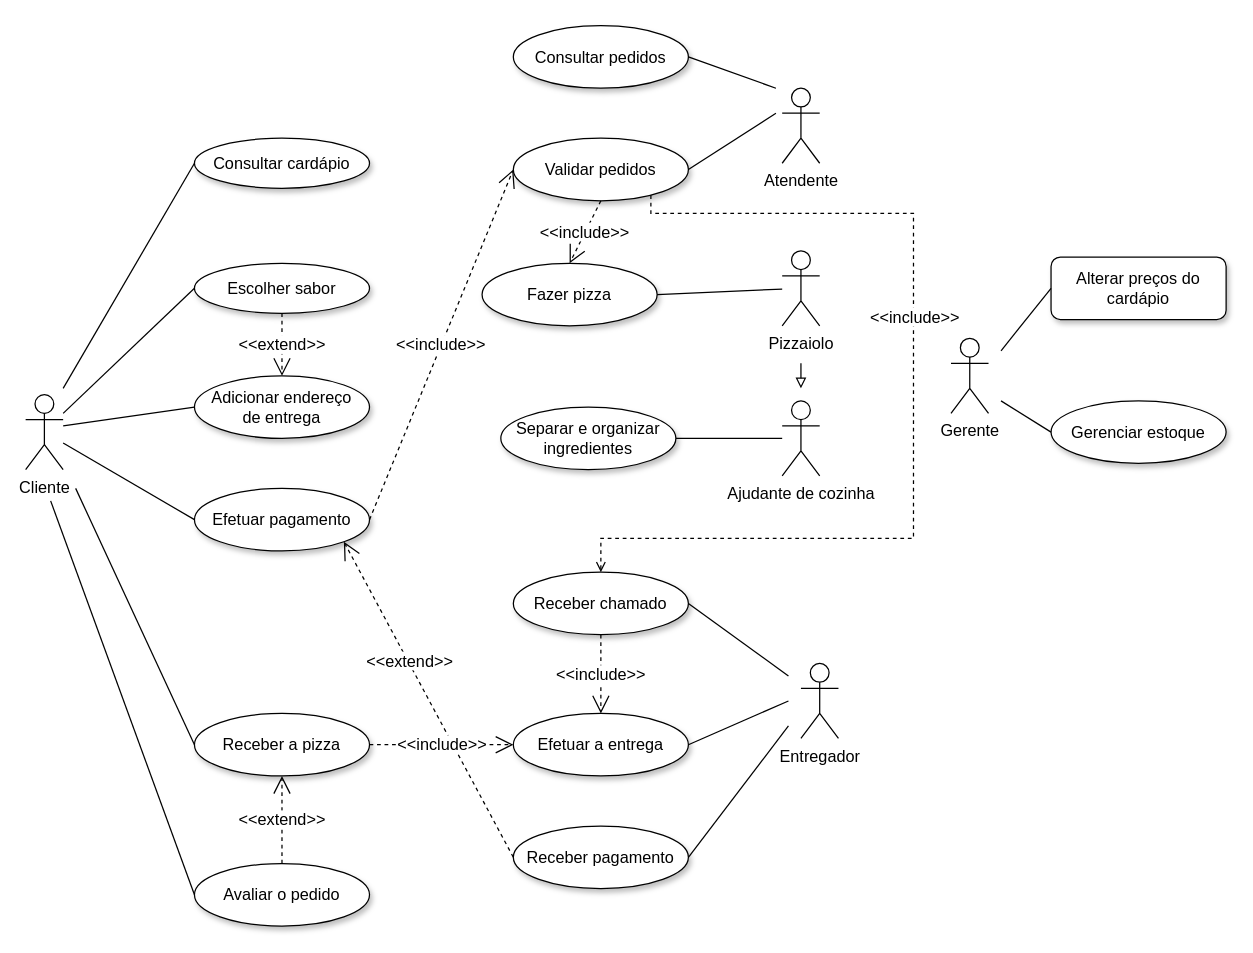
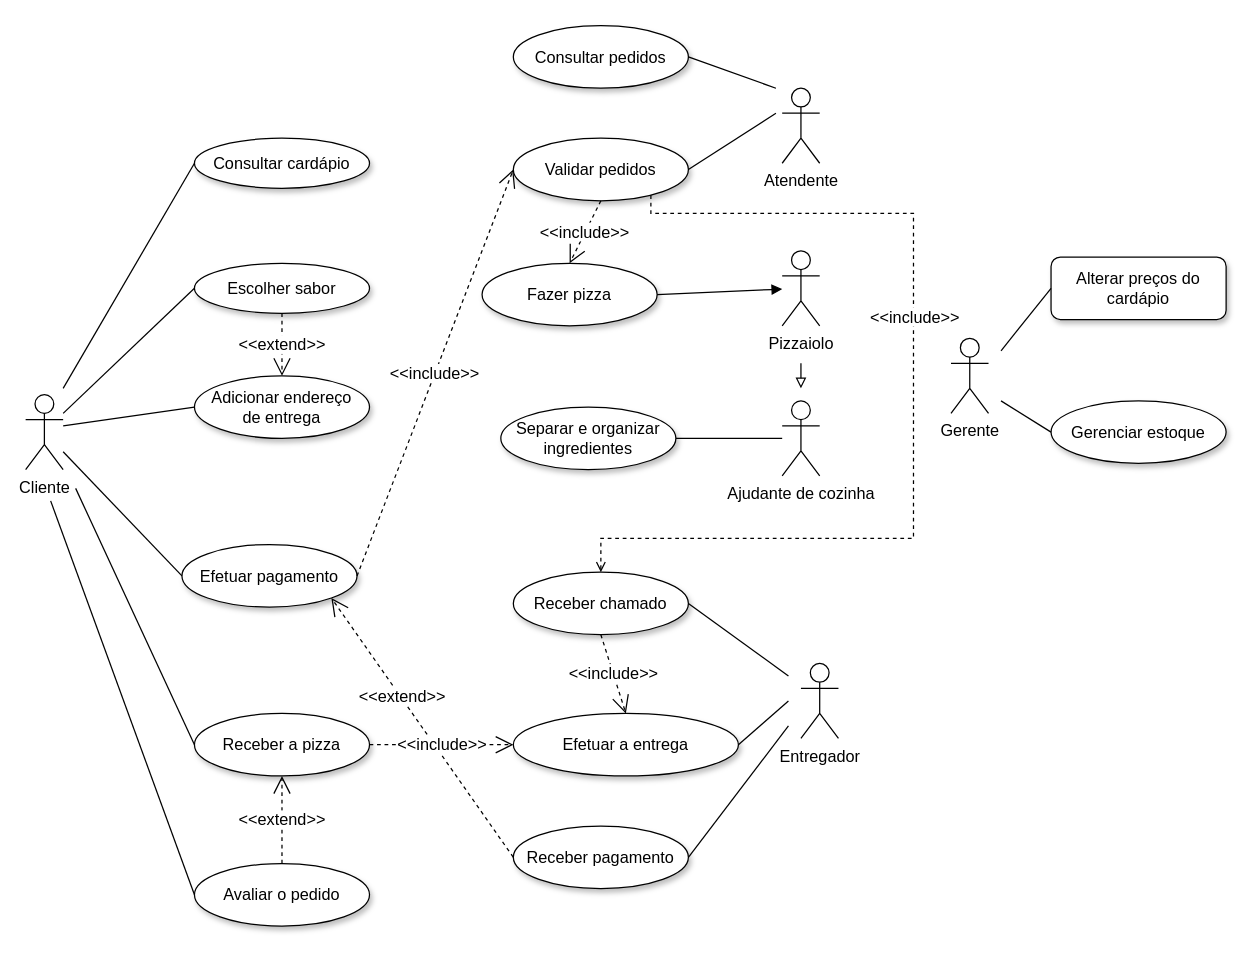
edge "Pizzaiolo" -- "Fazer pizza": arrowhead none -> block
node "Efetuar pagamento": moved (282, 519) -> (269, 576)
node "Efetuar a entrega": size 175x63 -> 225x63
